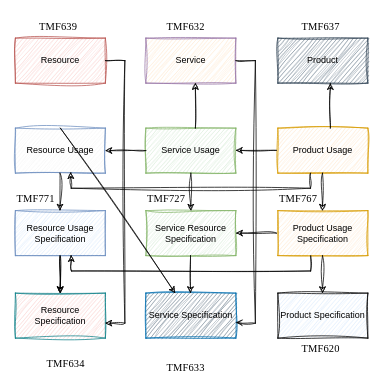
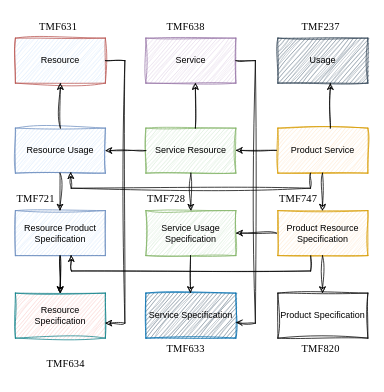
node "TMF639": label "TMF639" -> "TMF631"
node "TMF632": label "TMF632" -> "TMF638"
node "TMF637": label "TMF637" -> "TMF237"
node "Resource": fillcolor #f8cecc -> #dae8fc
node "Service": fillcolor #ffe6cc -> #e1d5e7
node "Product": label "Product" -> "Usage"
node "Resource Usage": fillcolor #f5f5f5 -> #dae8fc
node "Service Usage": label "Service Usage" -> "Service Resource"
node "Product Usage": label "Product Usage" -> "Product Service"
node "TMF771": label "TMF771" -> "TMF721"
node "TMF727": label "TMF727" -> "TMF728"
node "TMF767": label "TMF767" -> "TMF747"
edge "Resource Usage" -> "Service Specification": now "Resource Usage" -> "Resource"
node "Resource Usage Specification": label "Resource Usage Specification" -> "Resource Product Specification"
node "Service Resource Specification": label "Service Resource Specification" -> "Service Usage Specification"
node "Product Usage Specification": label "Product Usage Specification" -> "Product Resource Specification"
node "Product Specification": fillcolor #dae8fc -> #ffffff
node "TMF620": label "TMF620" -> "TMF820"
node "TMF633": moved (195, 372) -> (195, 353)
